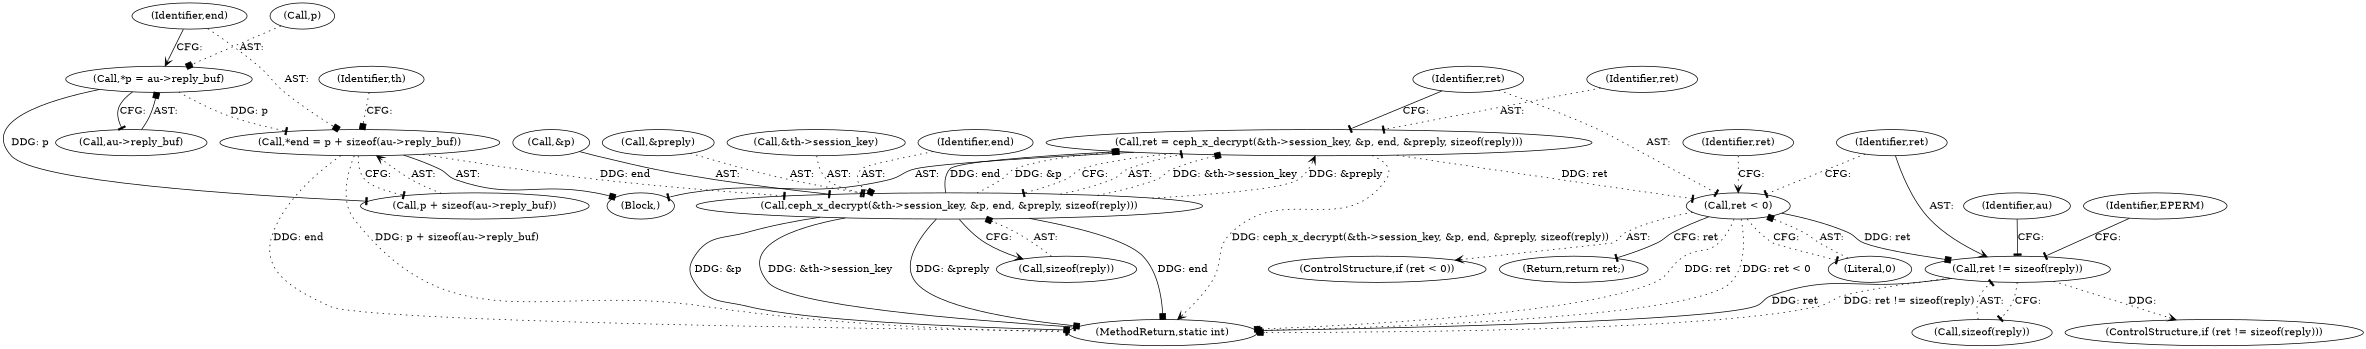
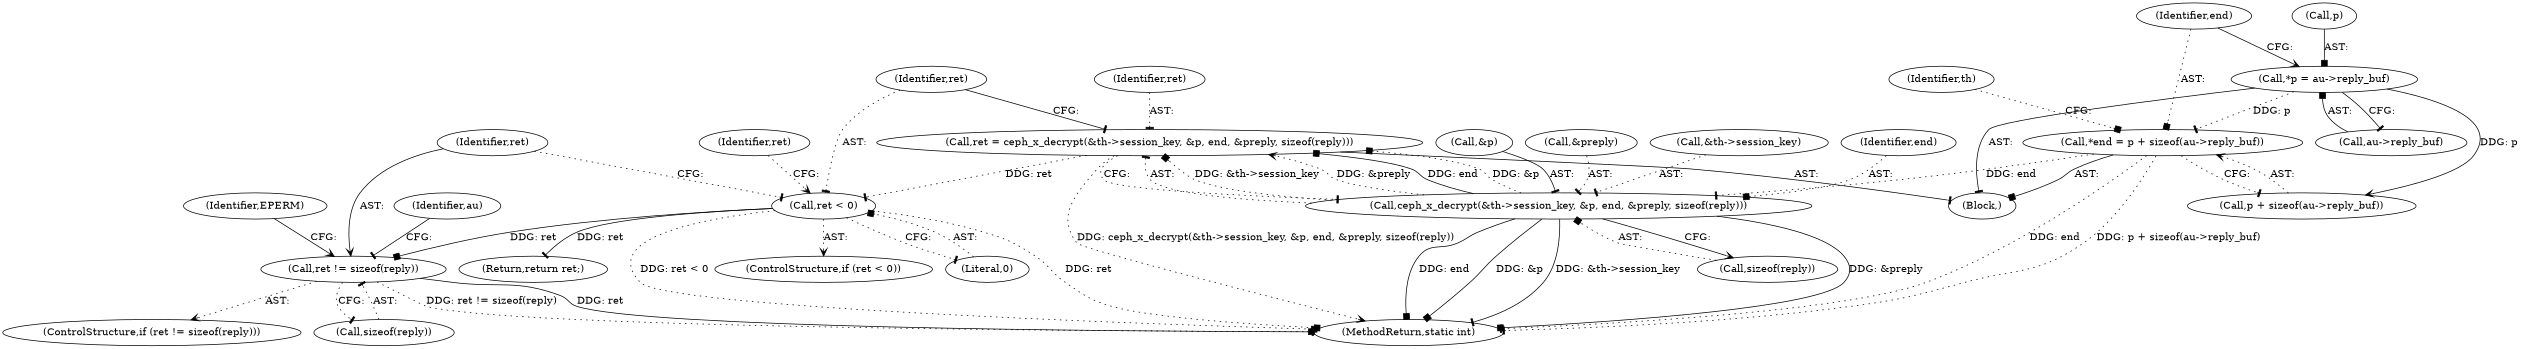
edge "(Call,p)" -> "(Call,*p = au->reply_buf)": style dotted -> solid
edge "(Call,*p = au->reply_buf)" -> "(Block,)": added, label "AST:"
edge "(Call,*p = au->reply_buf)" -> "(Call,p + sizeof(au->reply_buf))": arrowhead tee -> vee
edge "(Identifier,EPERM)" -> "(Call,ret != sizeof(reply))": arrowhead tee -> vee
edge "(Call,ret < 0)" -> "(Return,return ret;)": label "CFG: ret" -> "DDG: ret"
edge "(Call,ret != sizeof(reply))" -> "(ControlStructure,if (ret != sizeof(reply)))": label "DDG: " -> "AST: "
